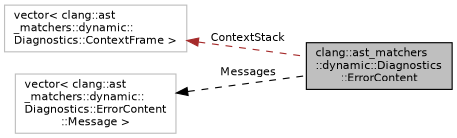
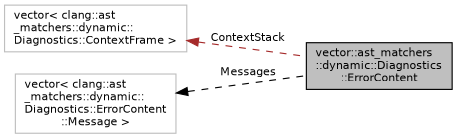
node "clang::ast_matchers ::dynamic::Diagnostics ::ErrorContent": label "clang::ast_matchers ::dynamic::Diagnostics ::ErrorContent" -> "vector::ast_matchers ::dynamic::Diagnostics ::ErrorContent"
